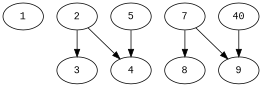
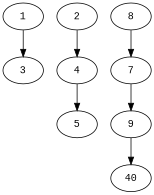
edge "2" -> "3": now "1" -> "3"
edge "5" -> "4": reversed
edge "7" -> "8": reversed
edge "40" -> "9": reversed
